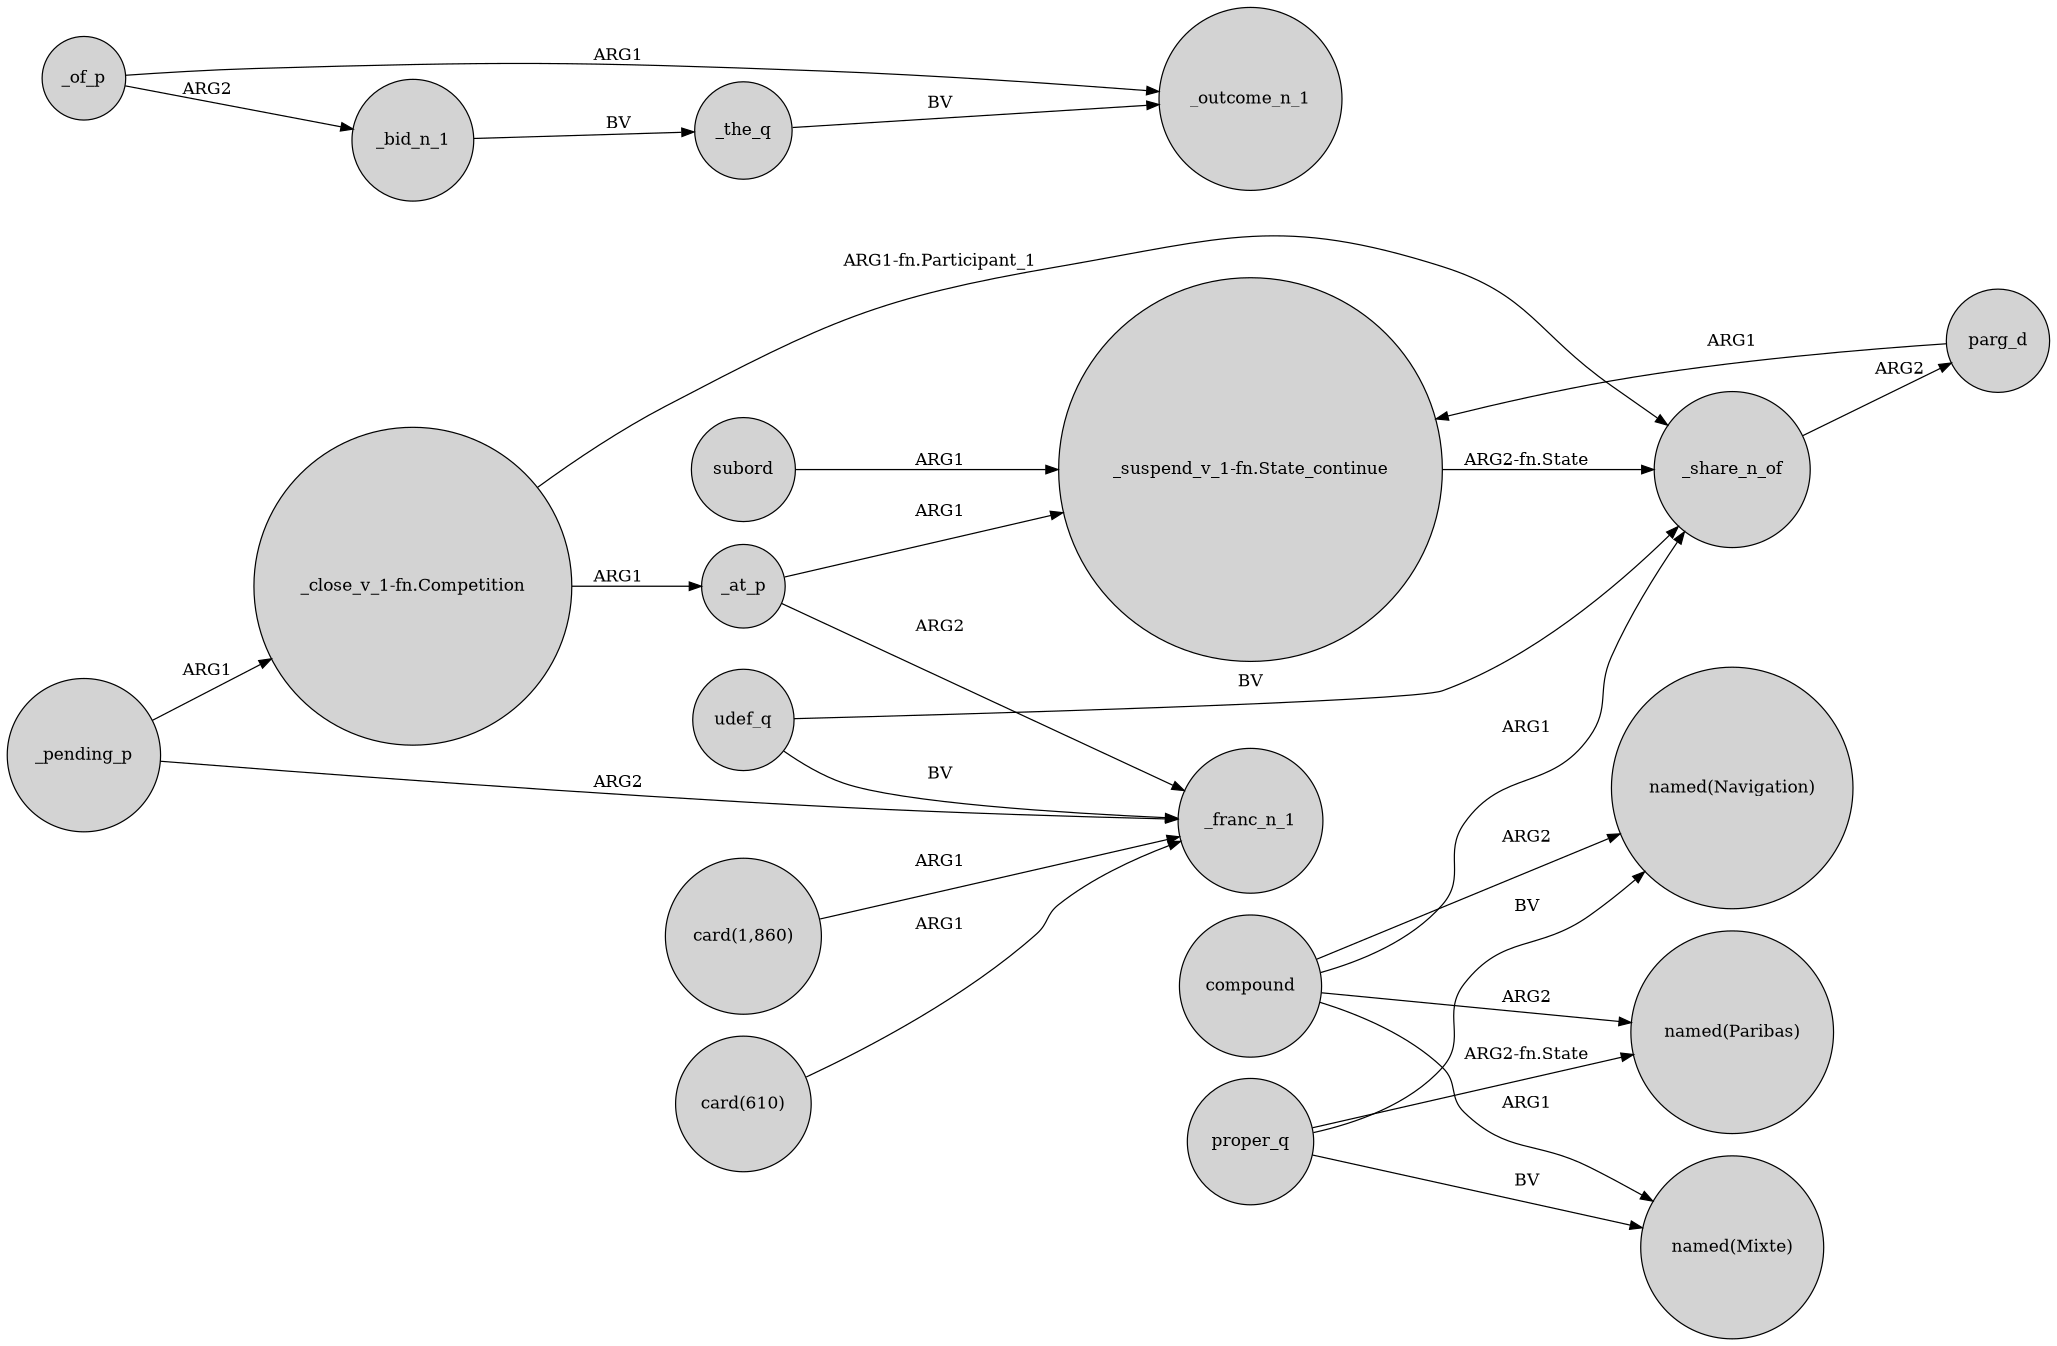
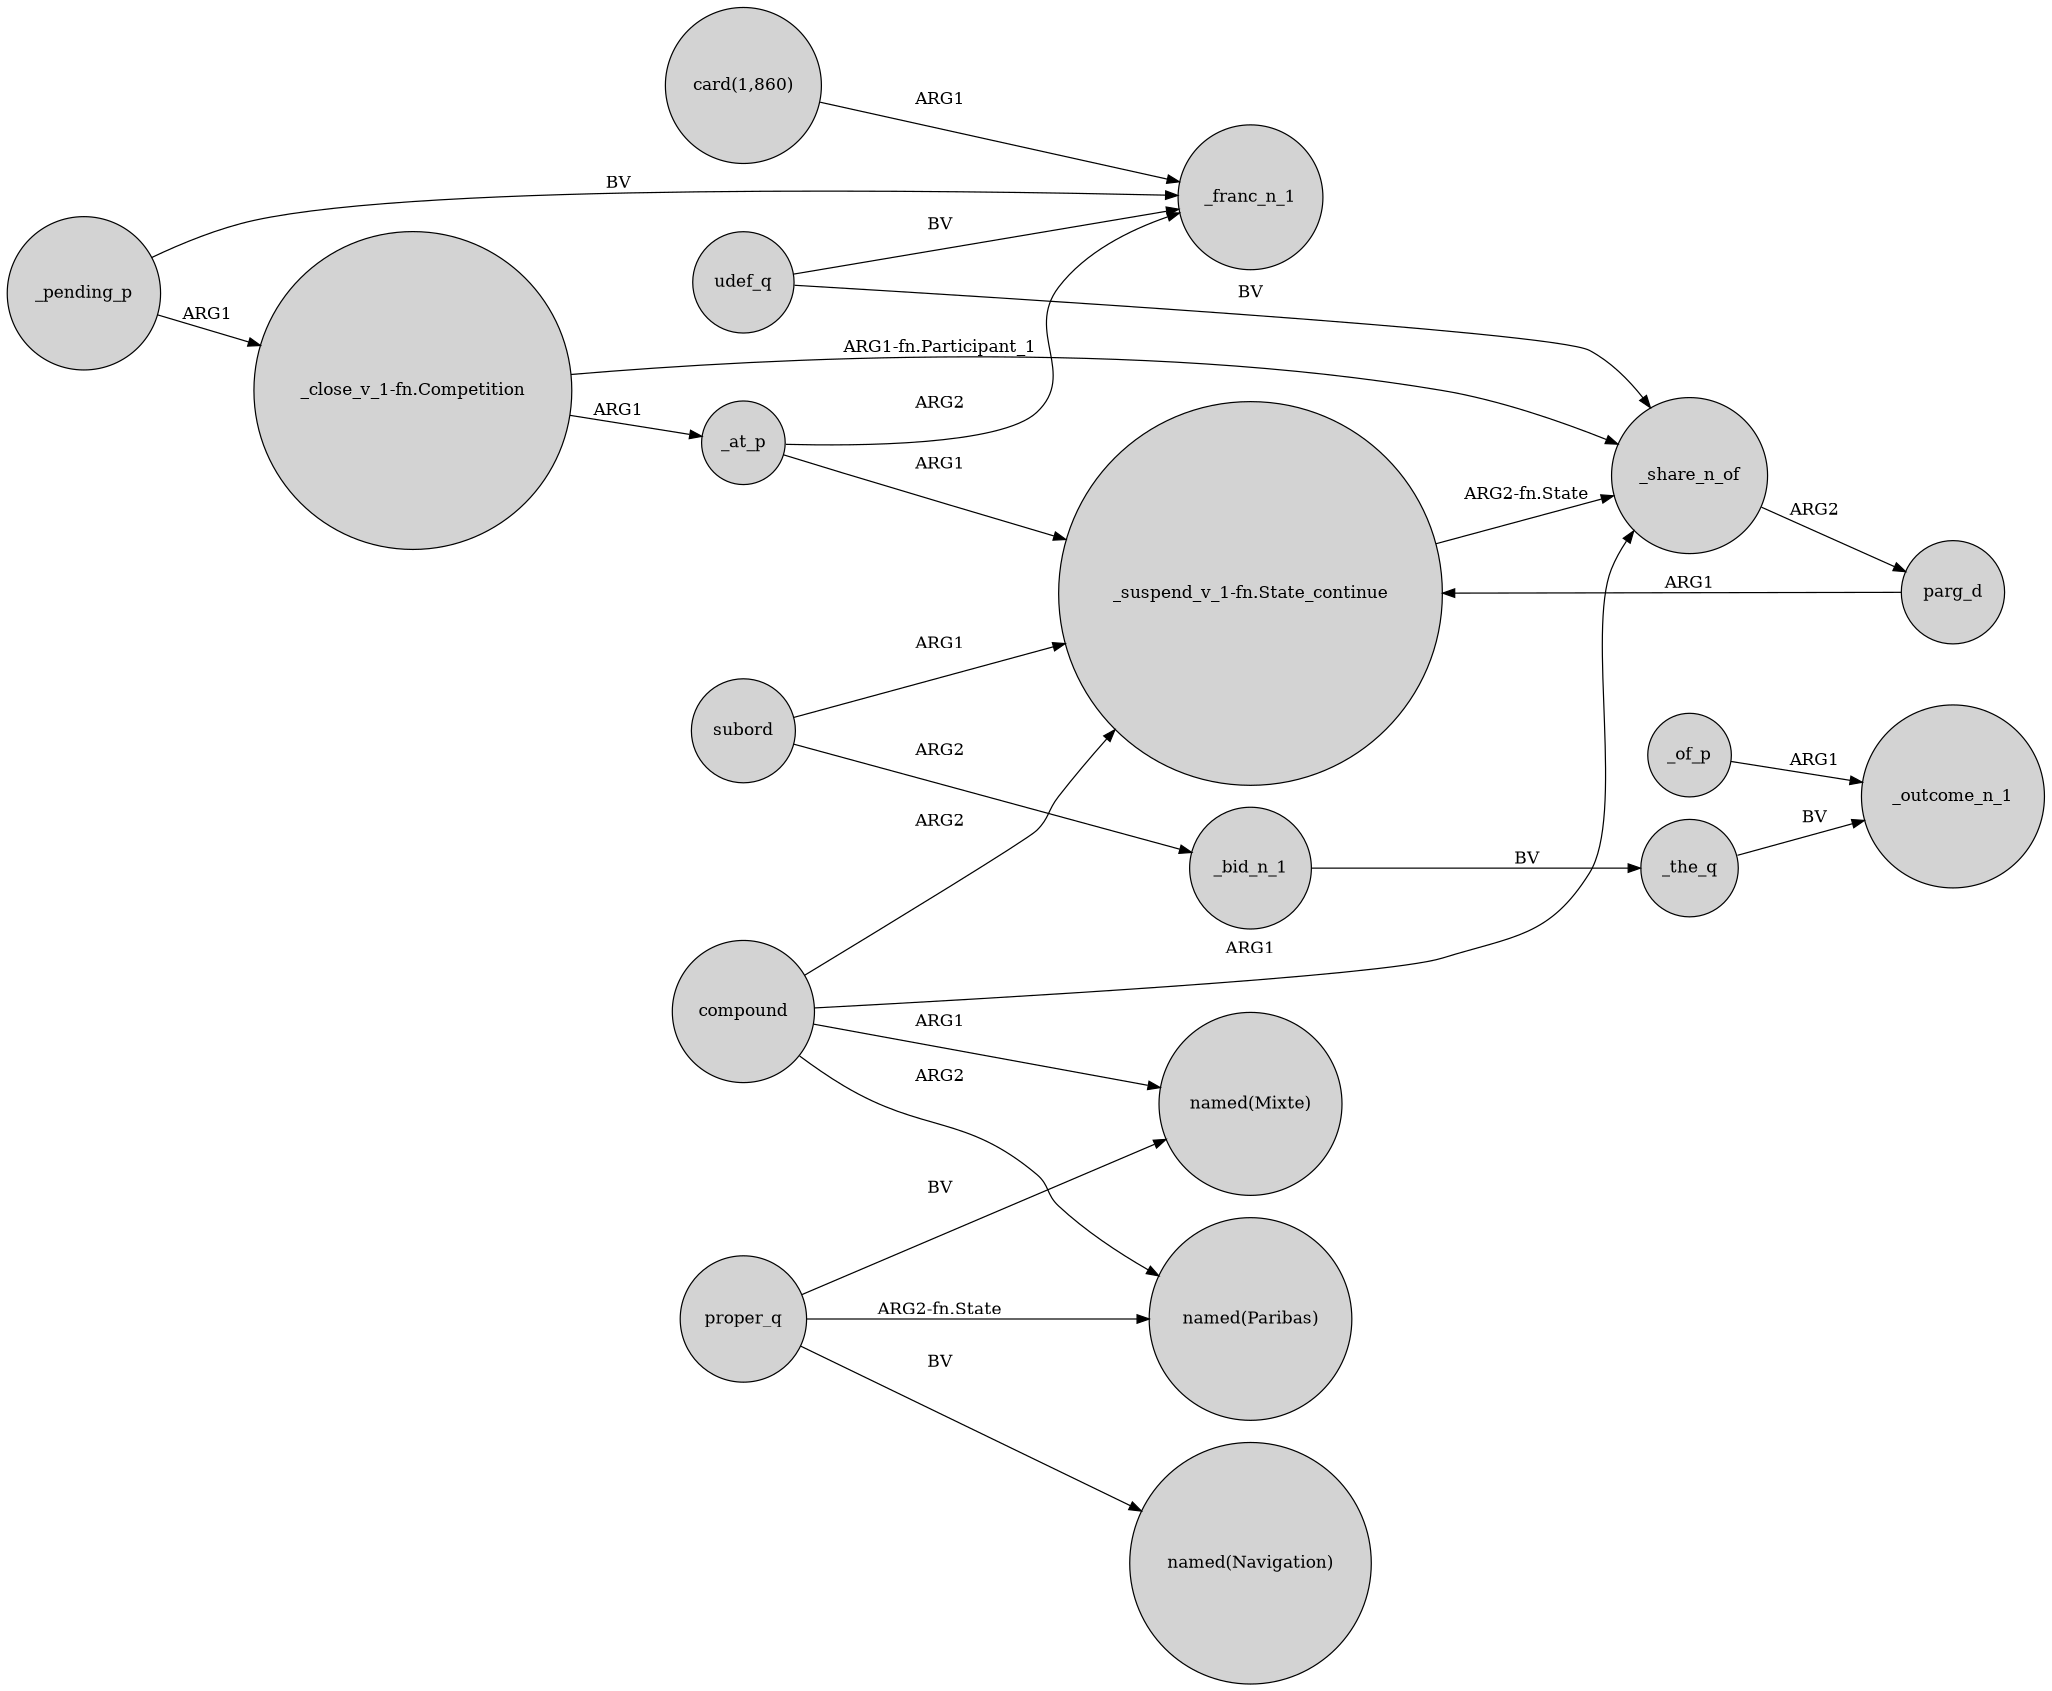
edge "_of_p" -> "_bid_n_1": now "subord" -> "_bid_n_1"
edge "_pending_p" -> "_franc_n_1": label "ARG2" -> "BV"
edge "compound" -> "named(Navigation)": now "compound" -> "_suspend_v_1-fn.State_continue"
node "card(610)": removed
